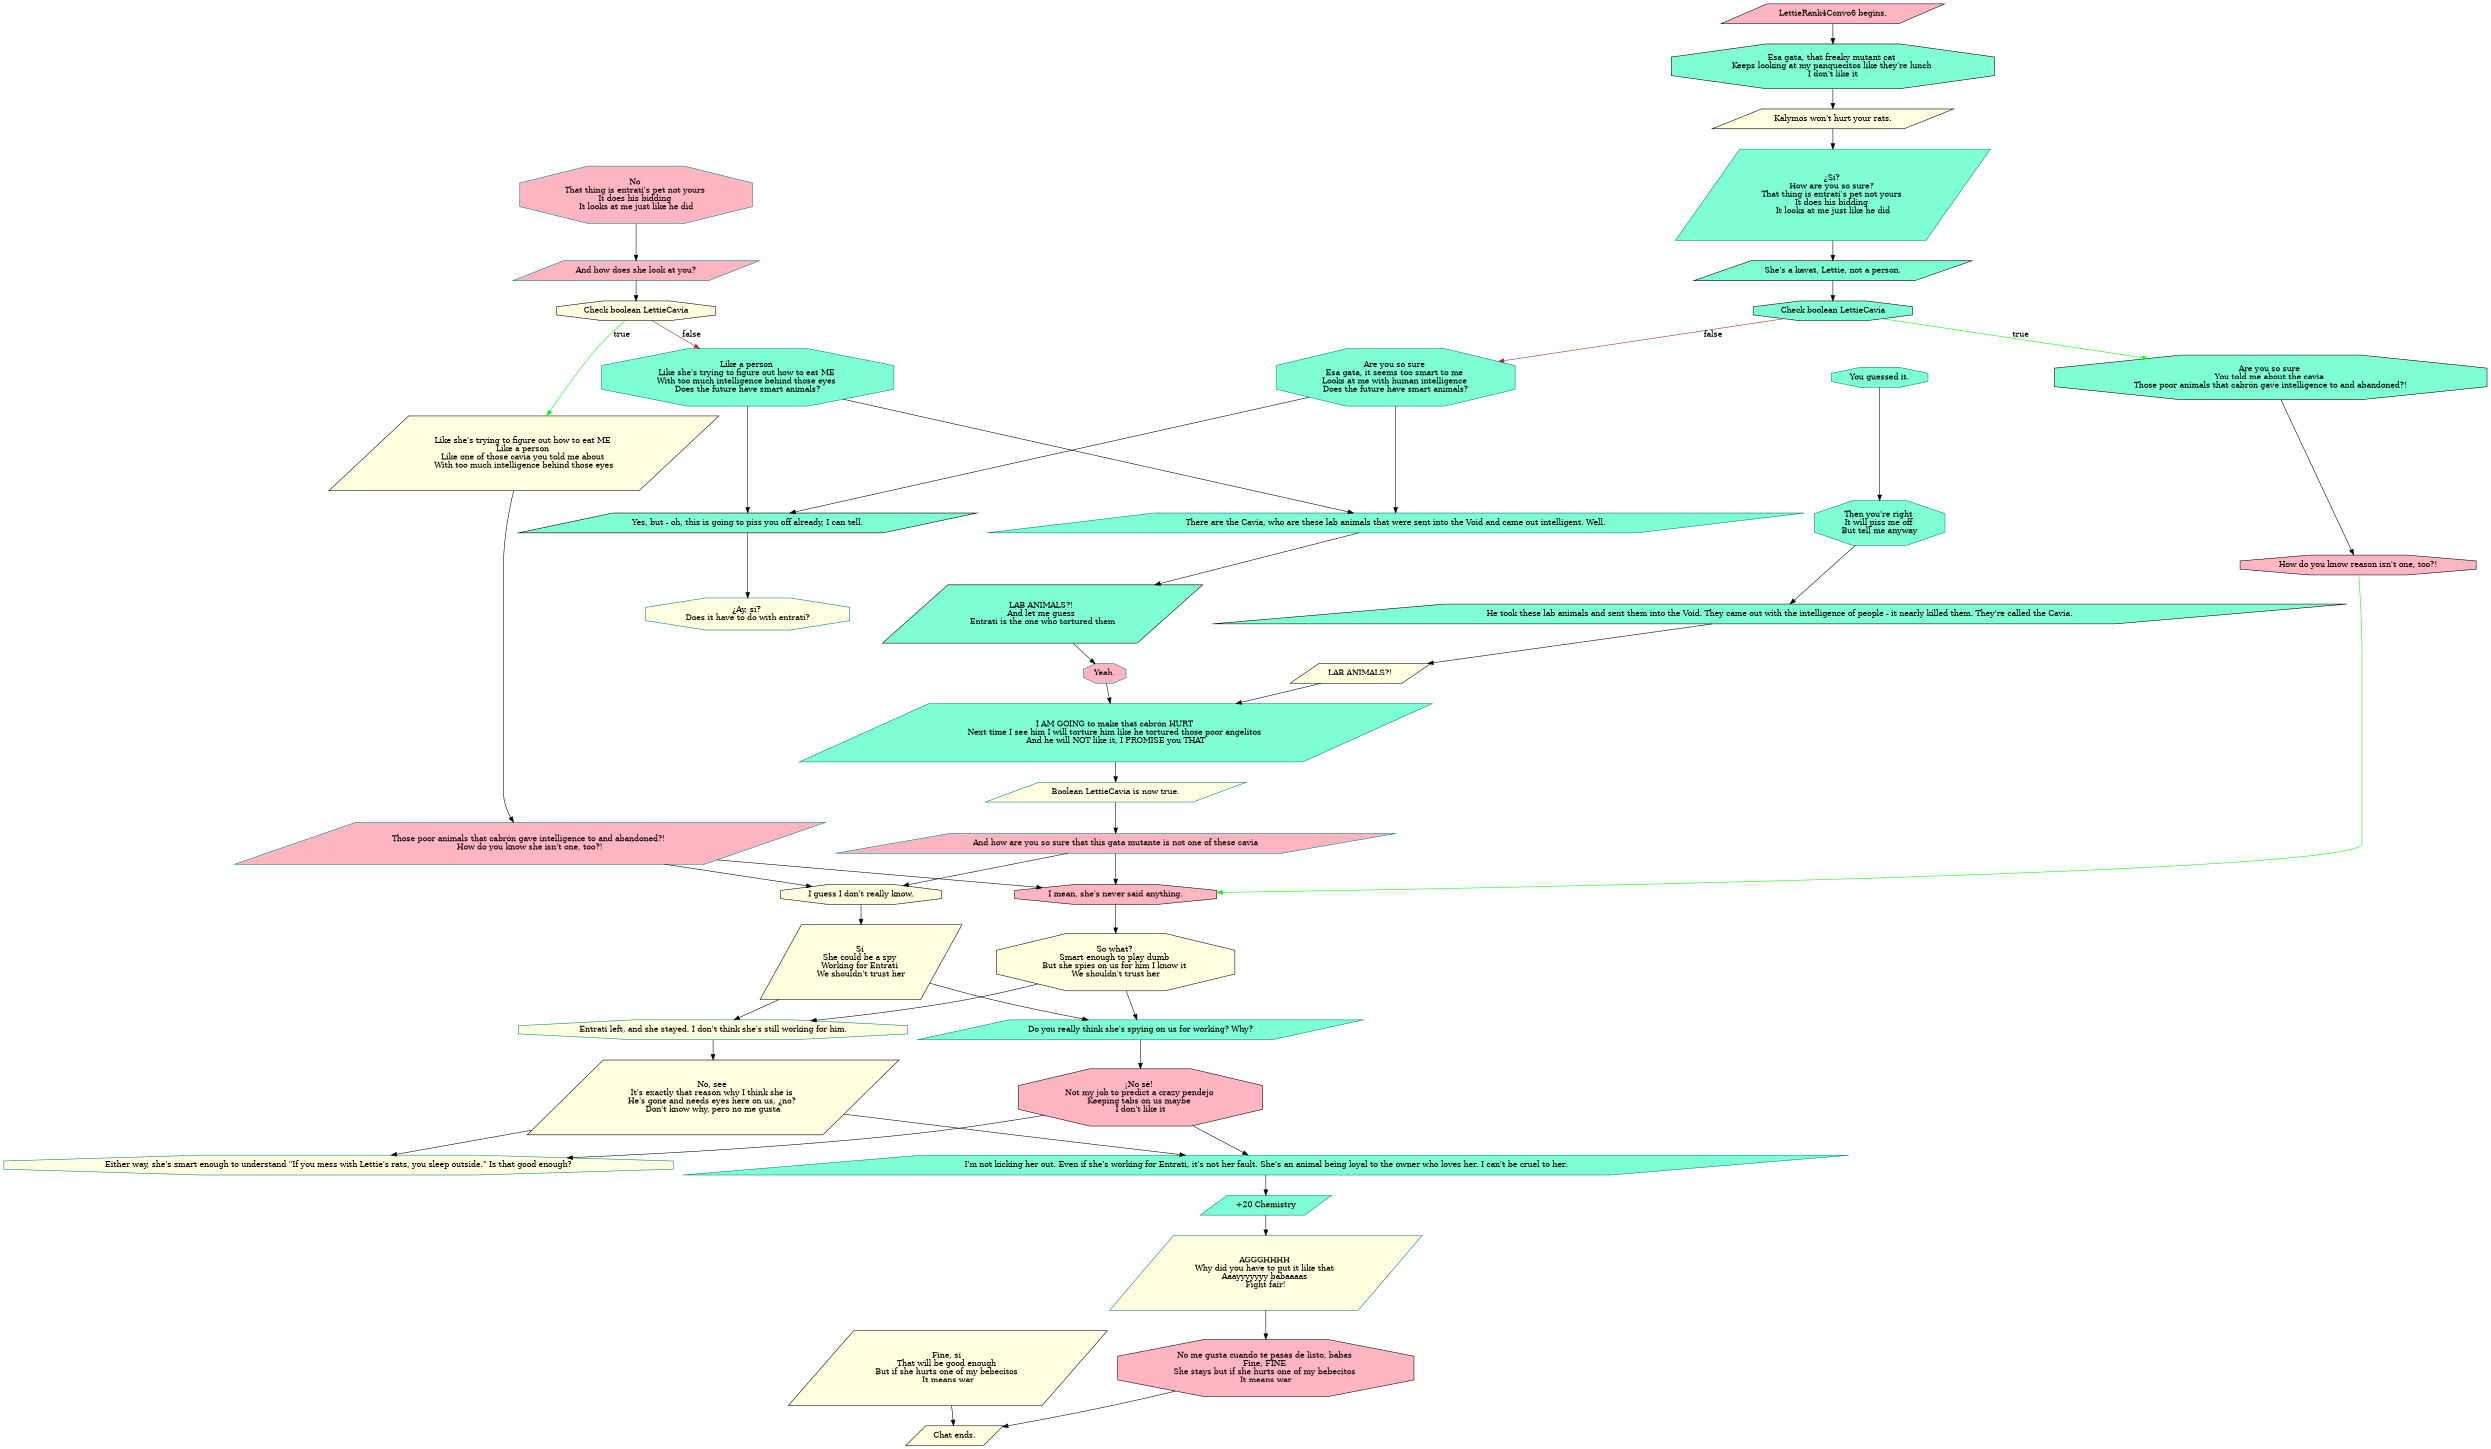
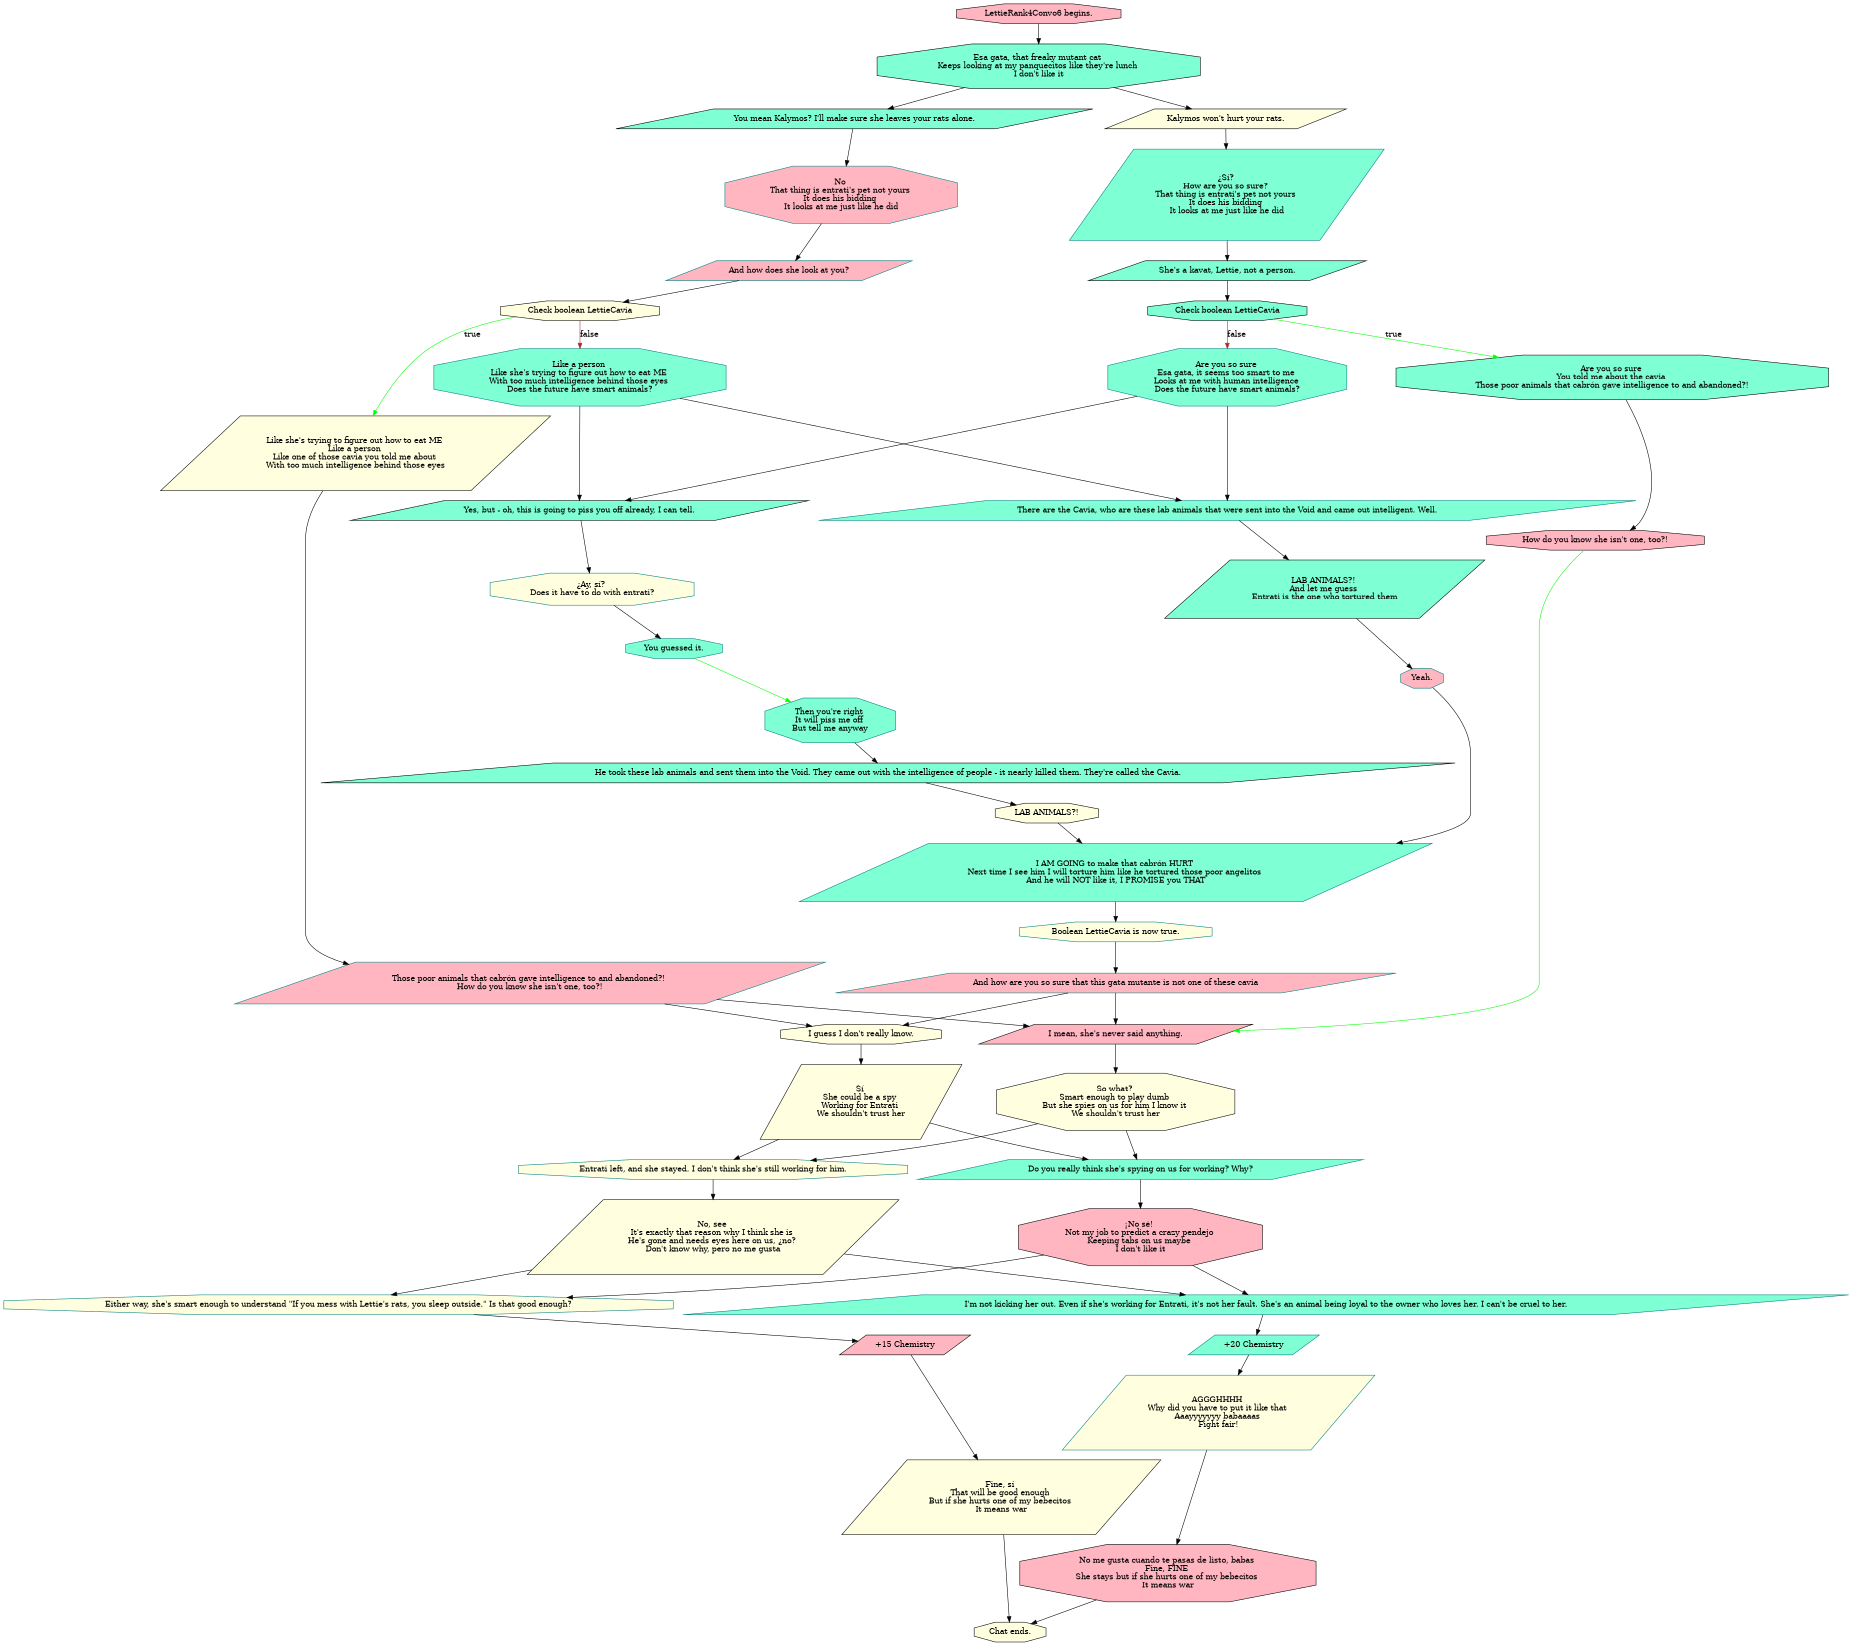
node "LettieRank4Convo6 begins.": shape parallelogram -> octagon
node "You mean Kalymos? I'll make sure she leaves your rats alone.": added
edge "You guessed it." -> "Then you're right It will piss me off But tell me anyway": color black -> green
node "How do you know reason isn't one, too?!": label "How do you know reason isn't one, too?!" -> "How do you know she isn't one, too?!"
edge "¿Ay, sí? Does it have to do with entrati?" -> "You guessed it.": added
node "LAB ANIMALS?!": shape parallelogram -> octagon
node "Boolean LettieCavia is now true.": shape parallelogram -> octagon
node "I mean, she's never said anything.": shape octagon -> parallelogram
node "+15 Chemistry": added
node "Chat ends.": shape parallelogram -> octagon
